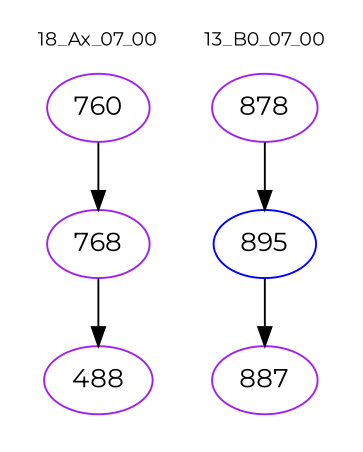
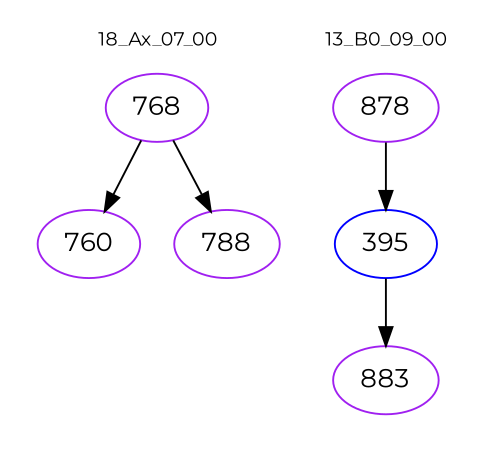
cluster "13_B0_07_00": label "13_B0_07_00" -> "13_B0_09_00"
edge "760" -> "768": reversed
node "895": label "895" -> "395"
node "488": label "488" -> "788"
node "887": label "887" -> "883"
